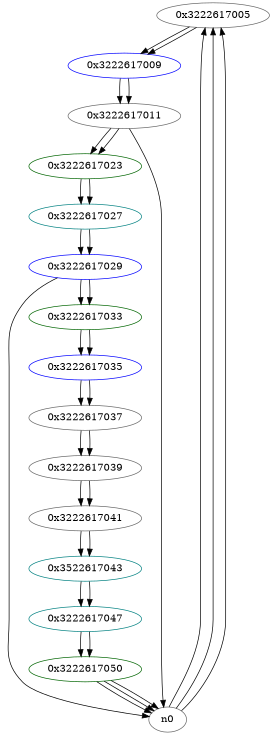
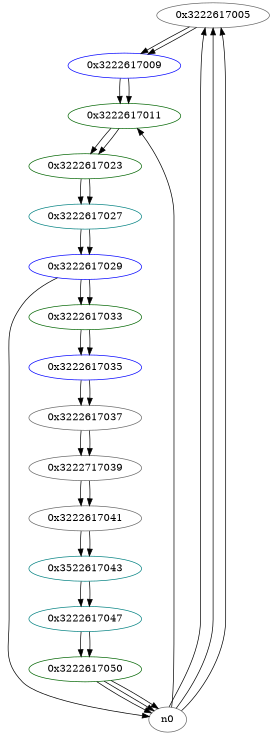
node "0x3222617011": color gray40 -> darkgreen
edge "0x3222617011" -> "n0": reversed
node "0x3222617039": label "0x3222617039" -> "0x3222717039"
